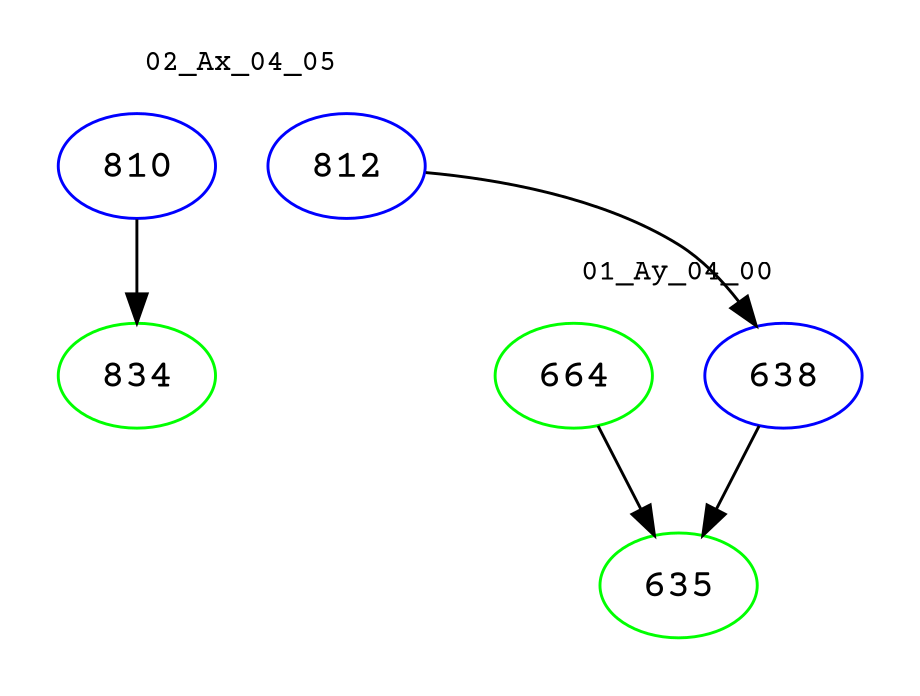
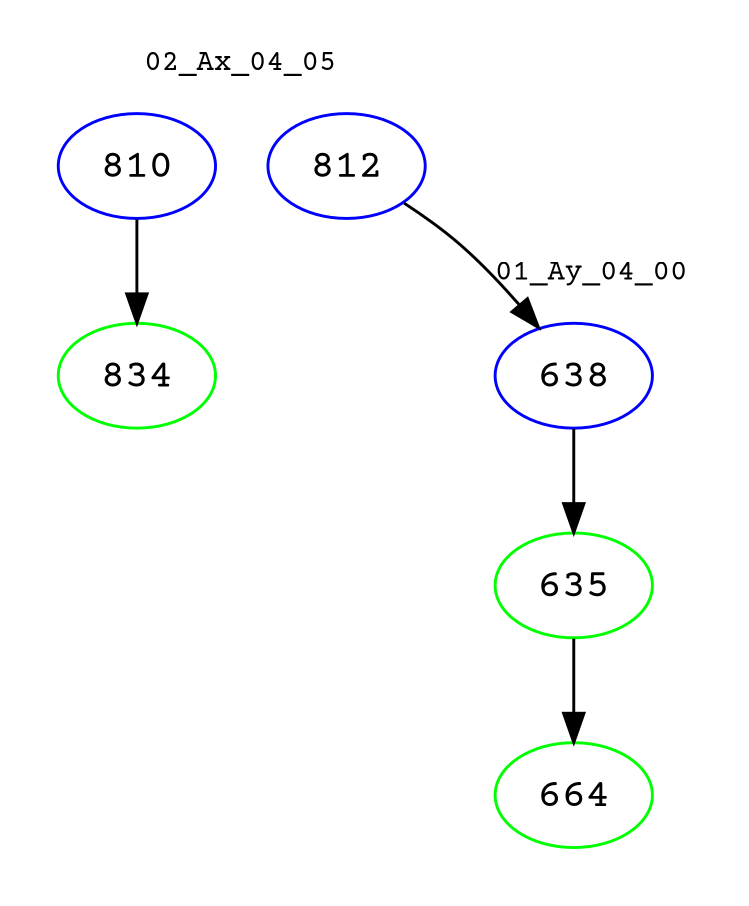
edge "664" -> "635": reversed
